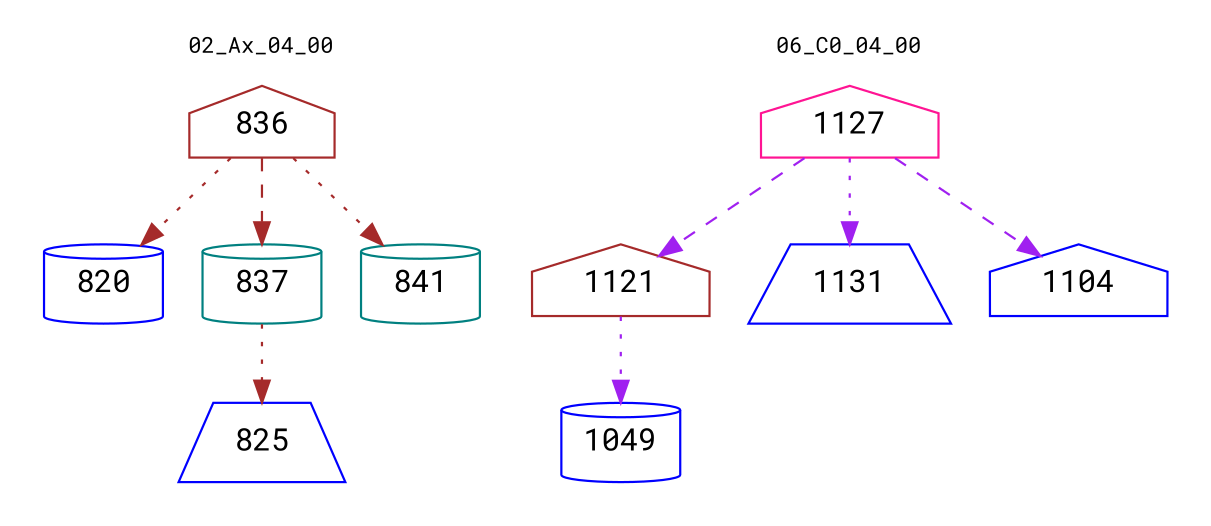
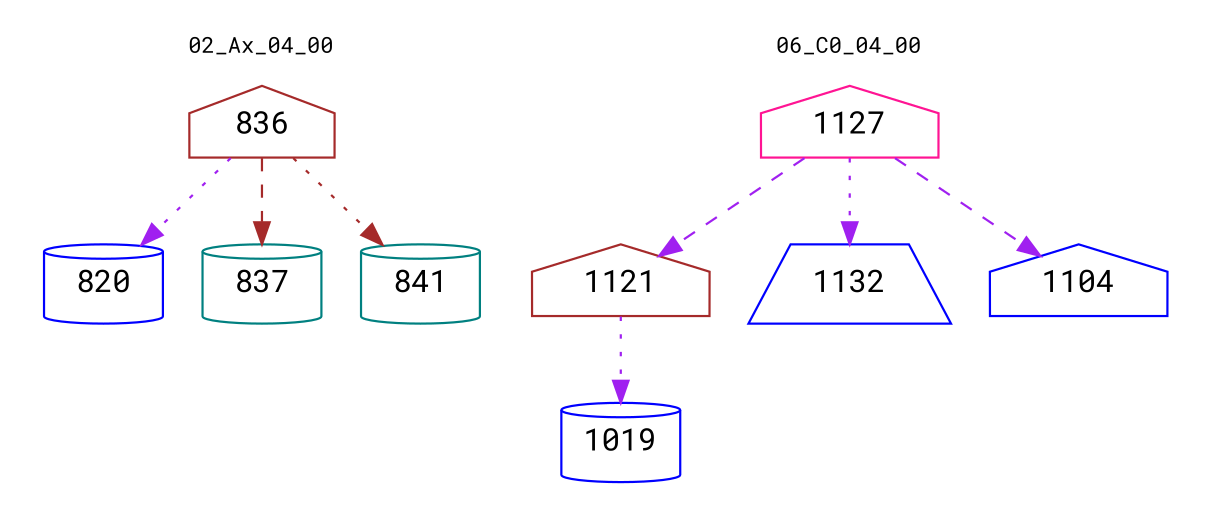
edge "836" -> "820": color brown -> purple
node "1131": label "1131" -> "1132"
node "825": removed
node "1049": label "1049" -> "1019"
